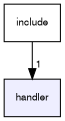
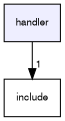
edge "include" -> "handler": reversed
